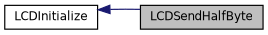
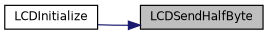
edge "LCDSendHalfByte" -> "LCDInitialize": reversed
